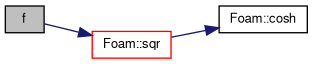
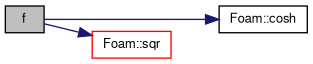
edge "Foam::sqr" -> "Foam::cosh": now "f" -> "Foam::cosh"
